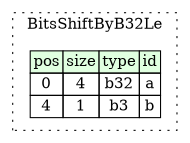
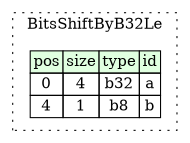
node "pos": text "b3" -> "b8"
